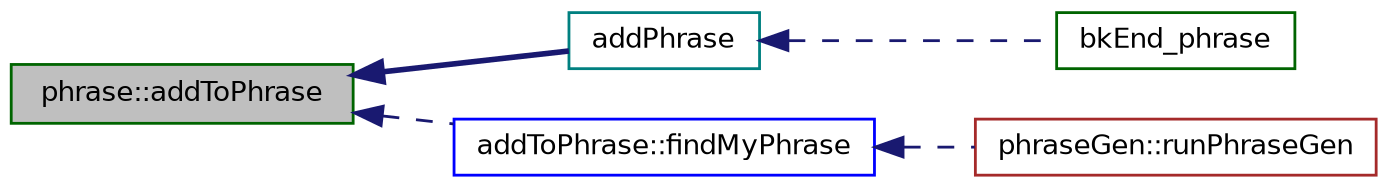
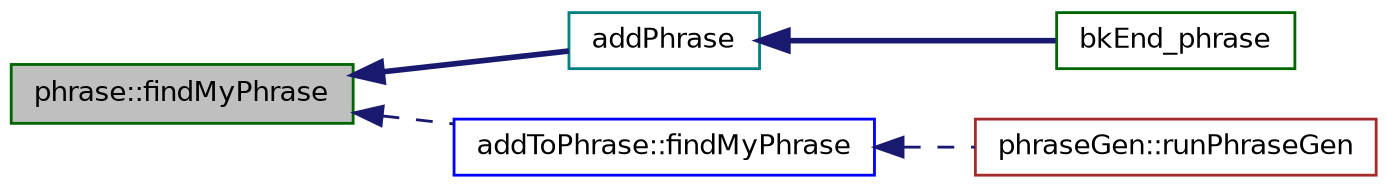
edge "bkEnd_phrase" -> "addPhrase": style dashed -> bold
node "phrase::addToPhrase": label "phrase::addToPhrase" -> "phrase::findMyPhrase"
